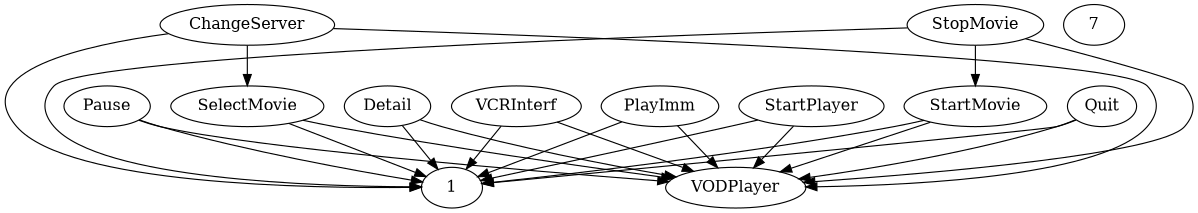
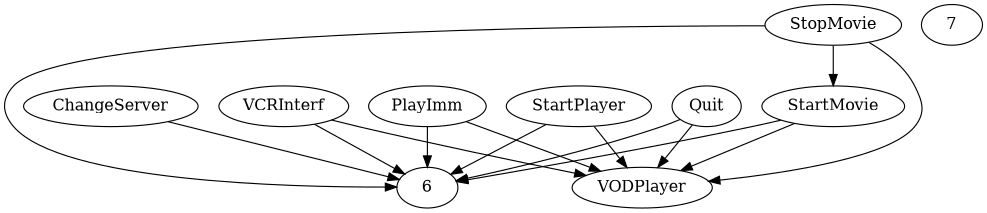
edge "ChangeServer" -> "VODPlayer": removed
node "Pause": removed
node "SelectMovie": removed
node "Detail": removed
node "1": label "1" -> "6"
